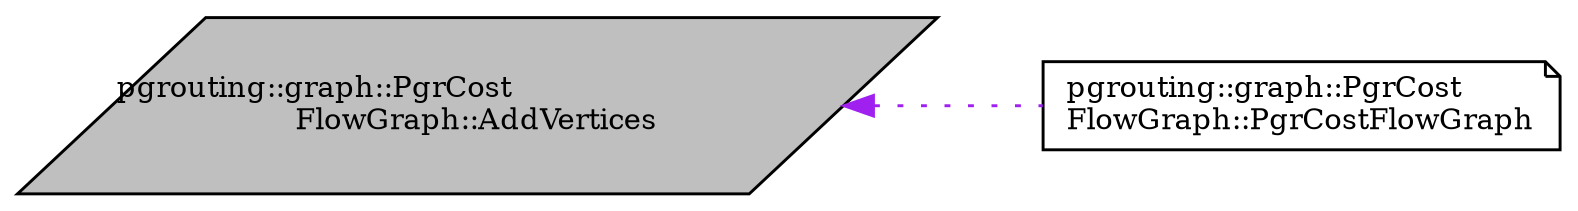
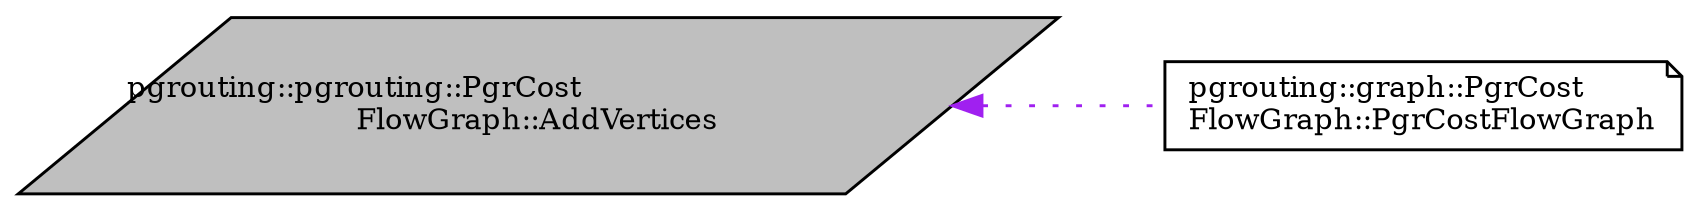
node "pgrouting::graph::PgrCost FlowGraph::AddVertices": label "pgrouting::graph::PgrCost FlowGraph::AddVertices" -> "pgrouting::pgrouting::PgrCost FlowGraph::AddVertices"
